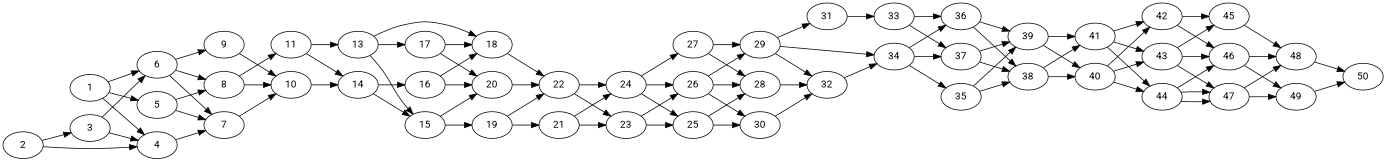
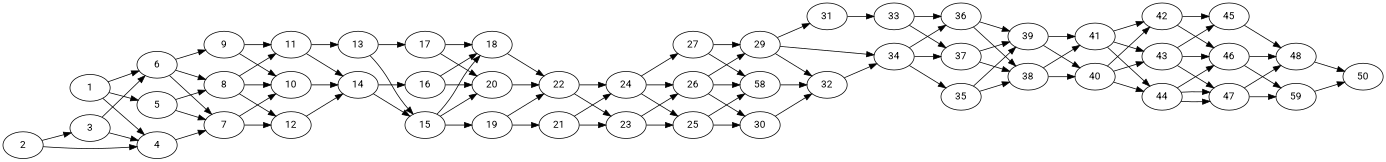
edge "13" -> "18": now "15" -> "18"
edge "9" -> "11": added
node "28": label "28" -> "58"
node "49": label "49" -> "59"
node "12": added
